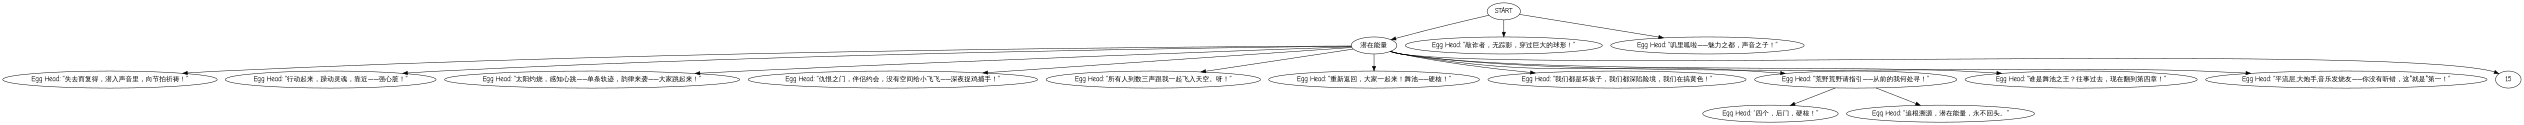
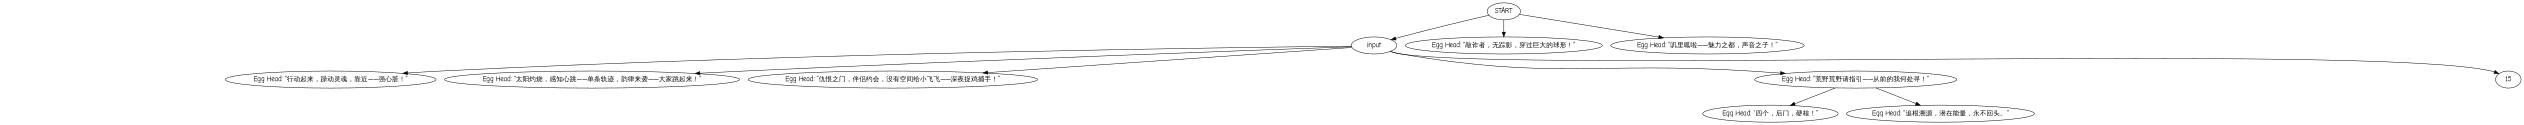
node "潜在能量": label "潜在能量" -> "input"
node "Egg Head: “失去而复得，潜入声音里，向节拍祈祷！”": removed
node "Egg Head: “所有人到数三声跟我一起飞入天空。呀！”": removed
node "Egg Head: “重新返回，大家一起来！舞池——硬核！”": removed
node "Egg Head: “我们都是坏孩子，我们都深陷险境，我们在搞黄色！”": removed
node "Egg Head: “谁是舞池之王？往事过去，现在翻到第四章！”": removed
node "Egg Head: “平流层,大炮手,音乐发烧友——你没有听错，这*就是*第一！”": removed
